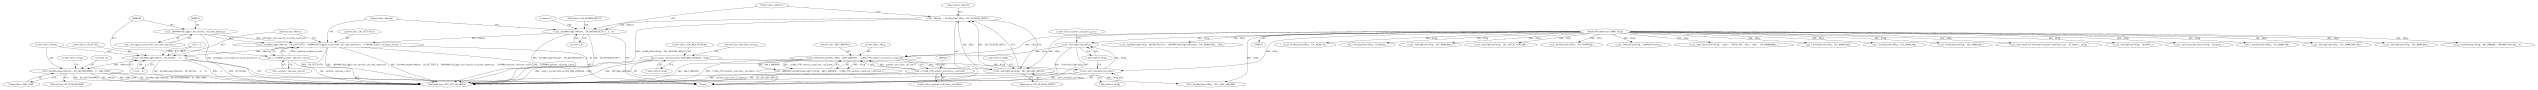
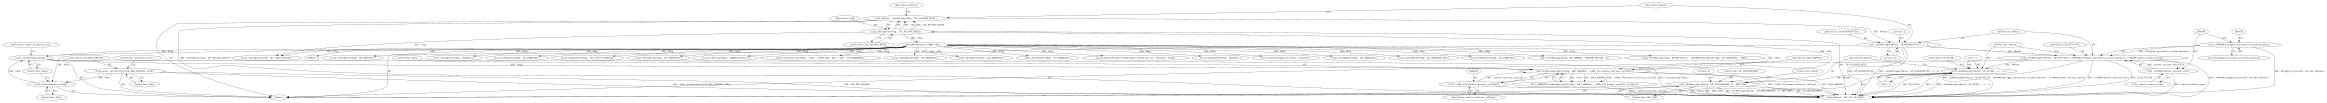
edge "(MethodParameterIn,HWND hDlg)" -> "(Call,GetDlgItem(hDlg, IDC_RELEASE_NOTES))": reversed
edge "(Call,SendMessage(hNotes, EM_SETEVENTMASK, 0, ENM_LINK))" -> "(Identifier,EM_SETEVENTMASK)": reversed
edge "(Call,(LONG_PTR)update_subclass_callback)" -> "(MethodReturn,INT_PTR CALLBACK)": label "DDG: update_subclass_callback" -> "NOTES: update_subclass_callback"
edge "(Call,SetTitleBarIcon(hDlg))" -> "(MethodReturn,INT_PTR CALLBACK)": removed, label "DDG: SetTitleBarIcon(hDlg)"
